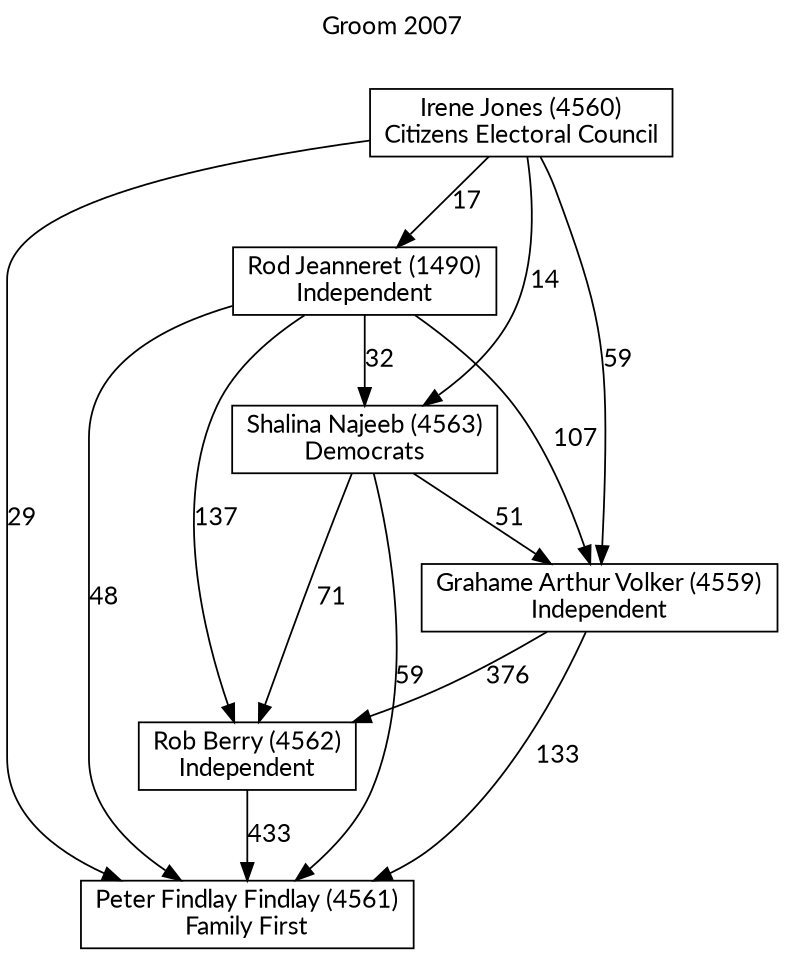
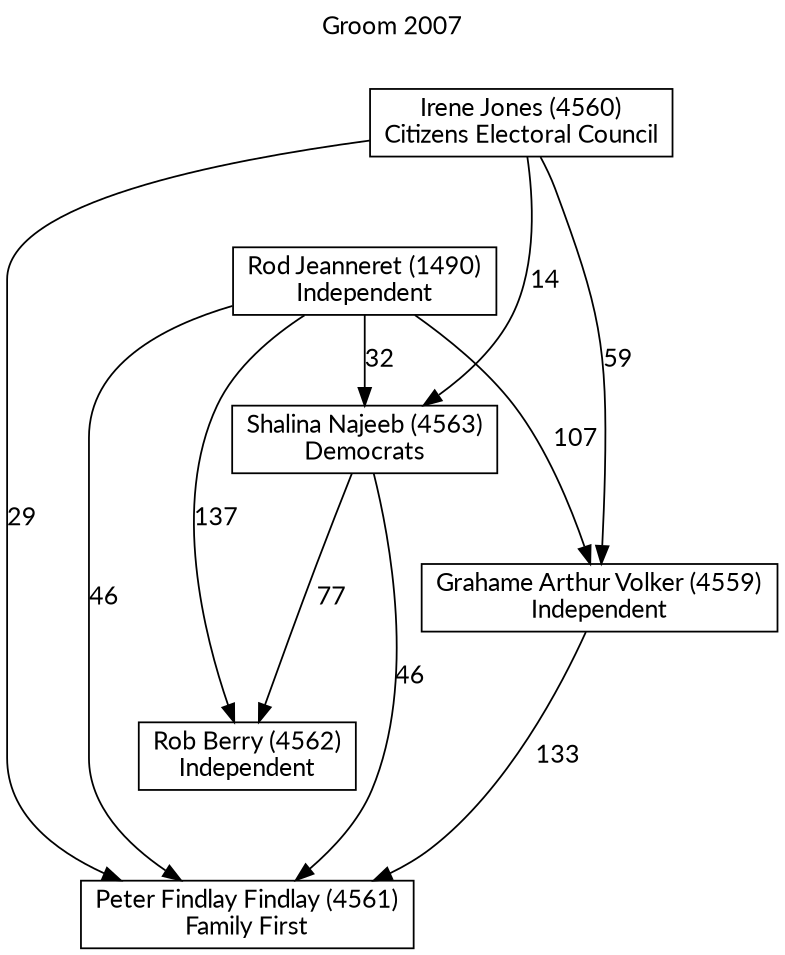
edge "Irene Jones (4560) Citizens Electoral Council" -> "Rod Jeanneret (1490) Independent": removed, label "17"
edge "Shalina Najeeb (4563) Democrats" -> "Grahame Arthur Volker (4559) Independent": removed, label "51"
edge "Rod Jeanneret (1490) Independent" -> "Peter Findlay Findlay (4561) Family First": label "48" -> "46"
edge "Shalina Najeeb (4563) Democrats" -> "Rob Berry (4562) Independent": label "71" -> "77"
edge "Shalina Najeeb (4563) Democrats" -> "Peter Findlay Findlay (4561) Family First": label "59" -> "46"
edge "Grahame Arthur Volker (4559) Independent" -> "Rob Berry (4562) Independent": removed, label "376"
edge "Rob Berry (4562) Independent" -> "Peter Findlay Findlay (4561) Family First": removed, label "433"
